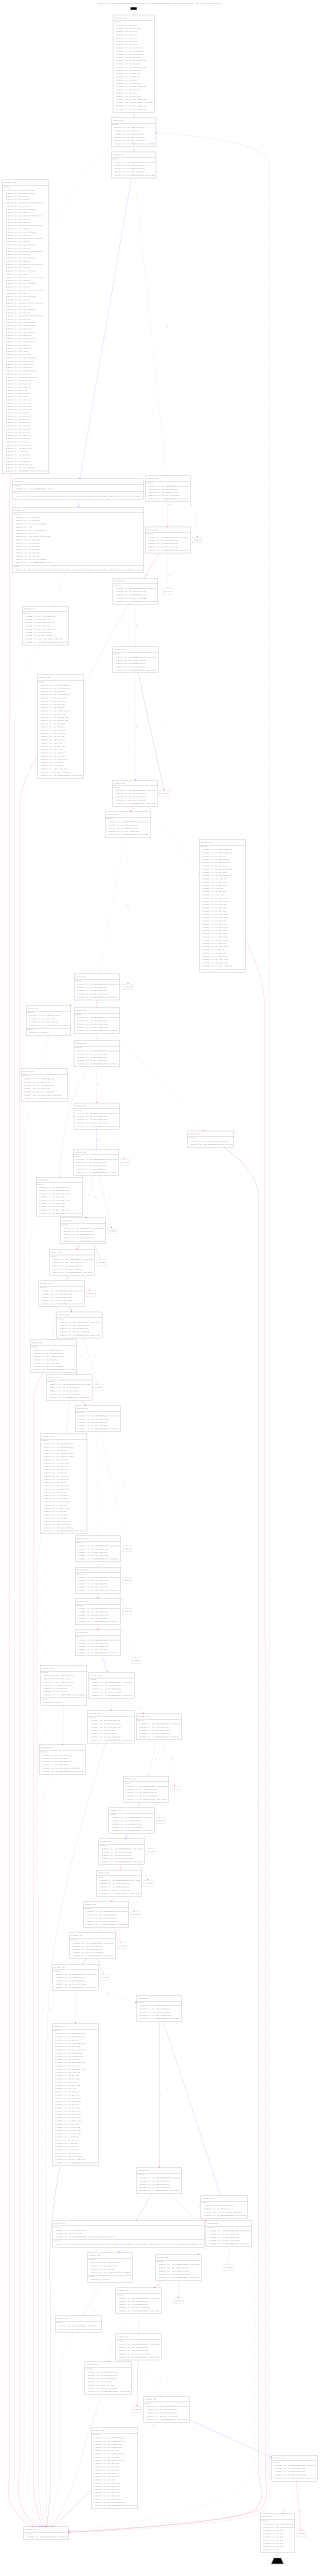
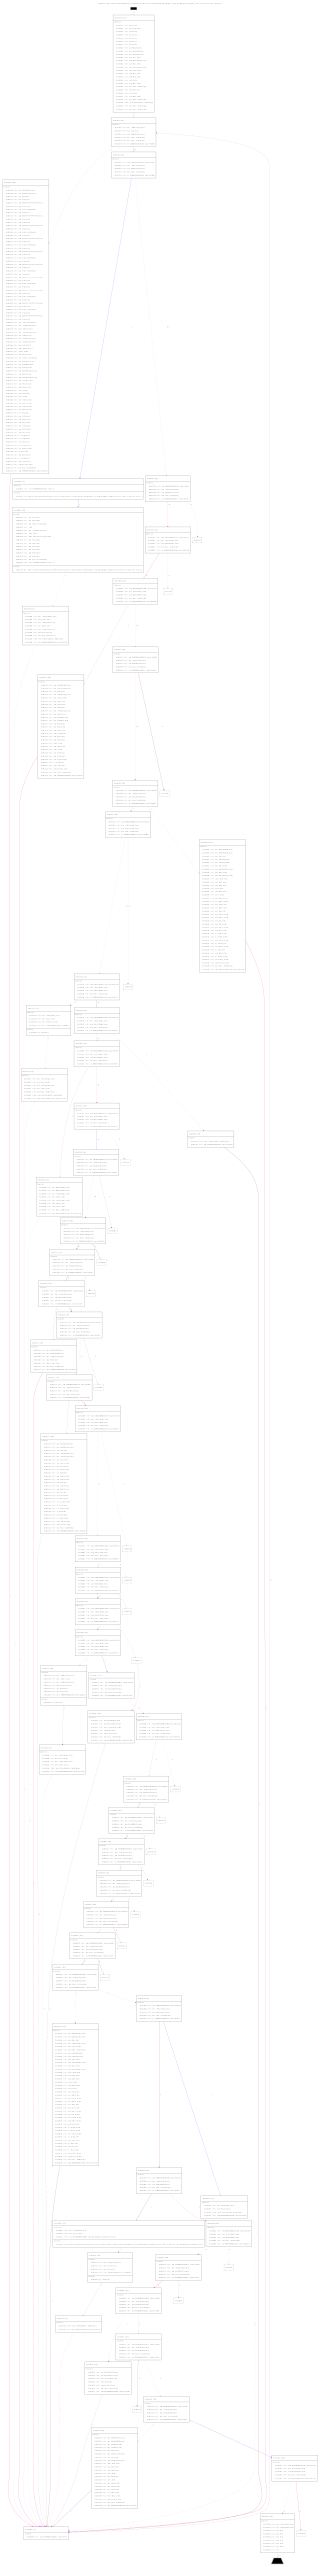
edge "0x40186c [28]" -> "0x401c92 [30]": now "0x402237" -> "0x401c92 [30]"
